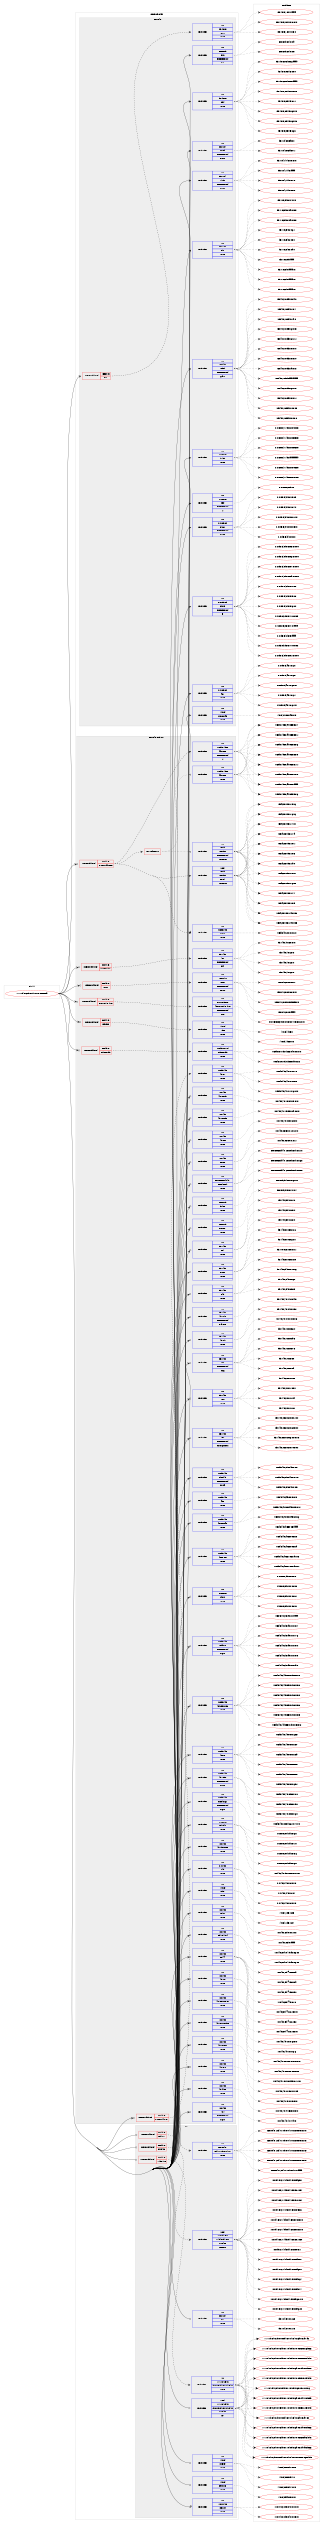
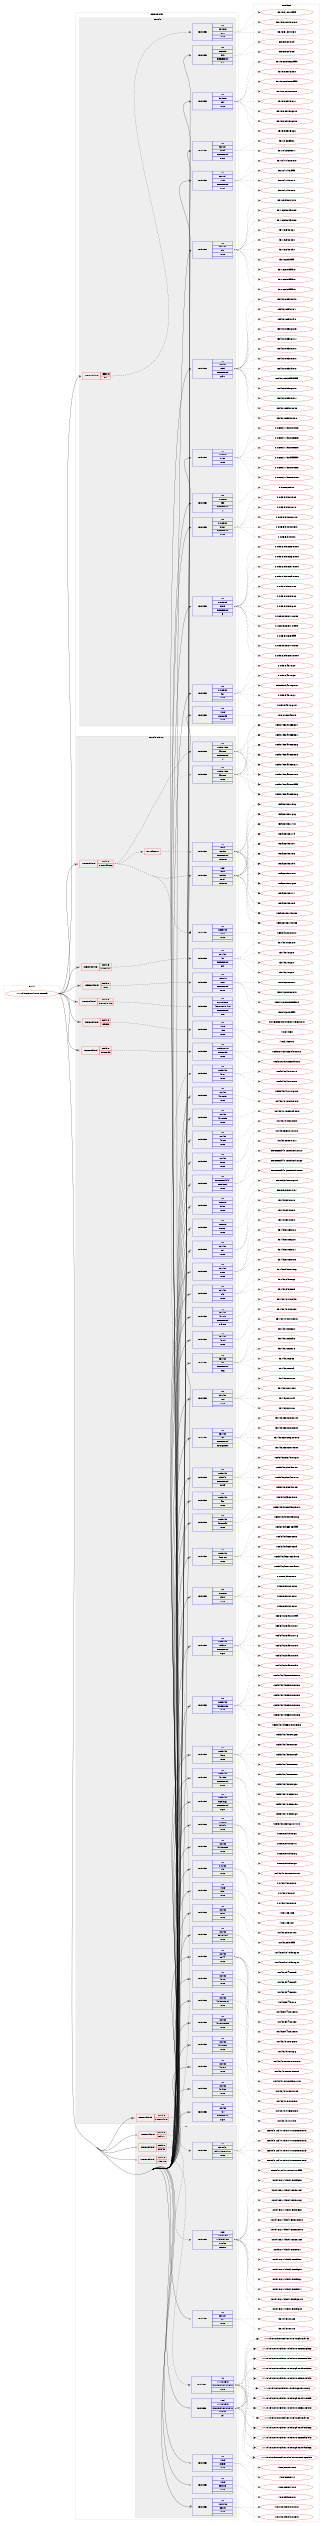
node "sys-devel/flex-2.6.3-r1": label "sys-devel/flex-2.6.3-r1" -> "alpha-devel/flex-2.6.3-r1"
node "dev-none/expat-2.2.4": label "dev-none/expat-2.2.4" -> "dev-libs/expat-2.2.4"
node "icu-libs/libxslt-1.1.30-r2": label "icu-libs/libxslt-1.1.30-r2" -> "dev-libs/libxslt-1.1.30-r2"
node "media-libs/alsa-lib-1.1.6-r1": added
